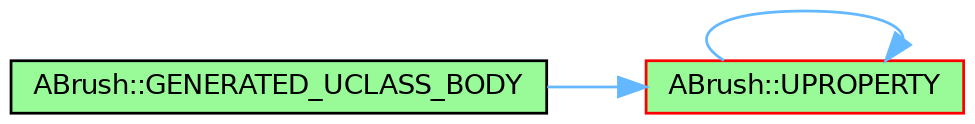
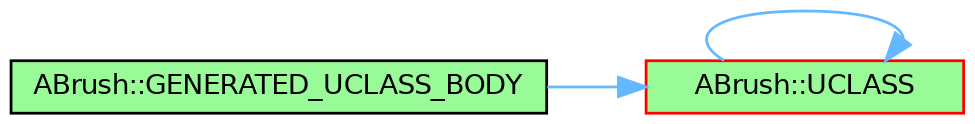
node "ABrush::UPROPERTY": label "ABrush::UPROPERTY" -> "ABrush::UCLASS"
